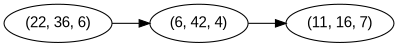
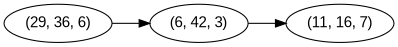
node "(22, 36, 6)": label "(22, 36, 6)" -> "(29, 36, 6)"
node "(6, 42, 4)": label "(6, 42, 4)" -> "(6, 42, 3)"
